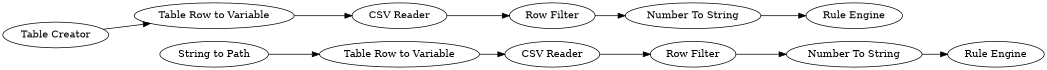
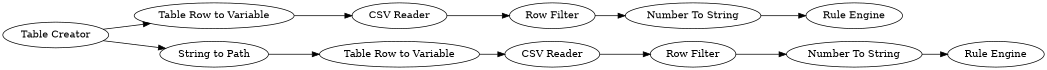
edge "Table Creator" -> "String to Path": added
